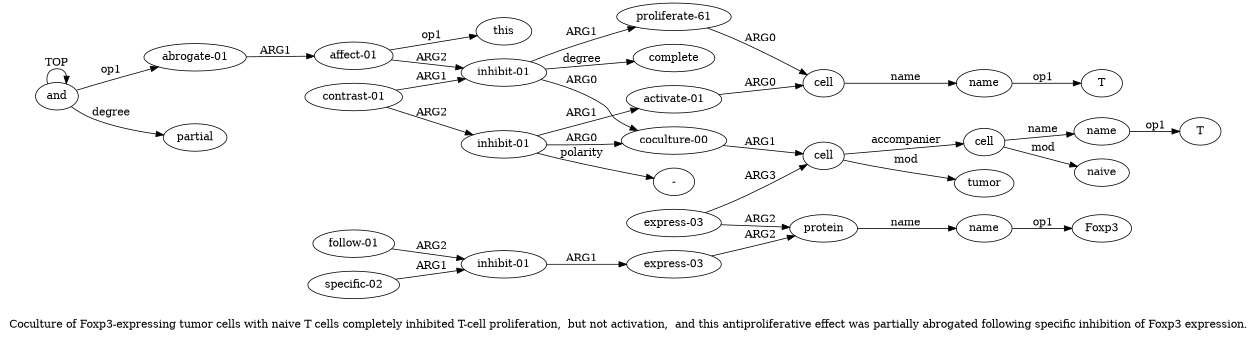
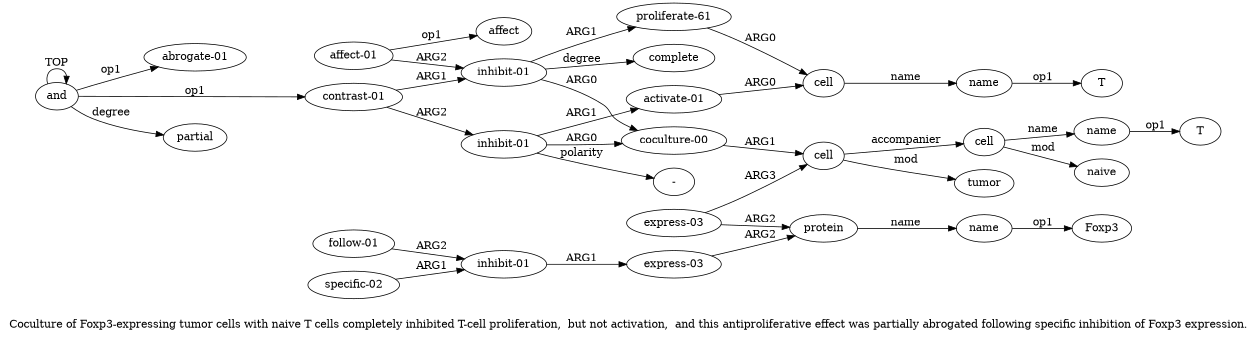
node "this": label "this" -> "affect"
edge "abrogate-01" -> "affect-01": removed, label "ARG1"
edge "and" -> "contrast-01": added, label "op1"
